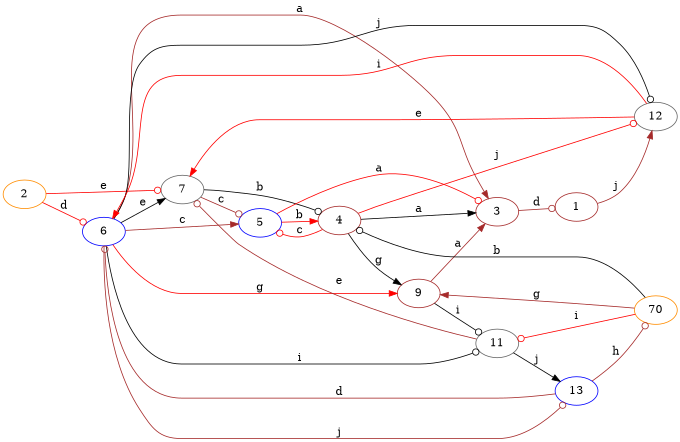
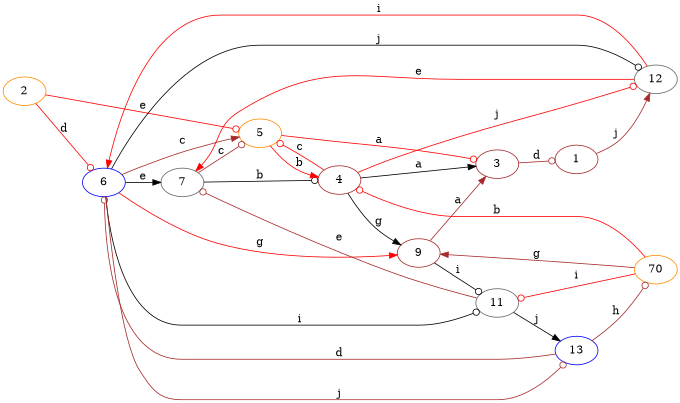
edge "6" -> "3": removed, label "a"
edge "2" -> "7": now "2" -> "5"
node "5": color blue -> darkorange
edge "70" -> "4": color black -> red
